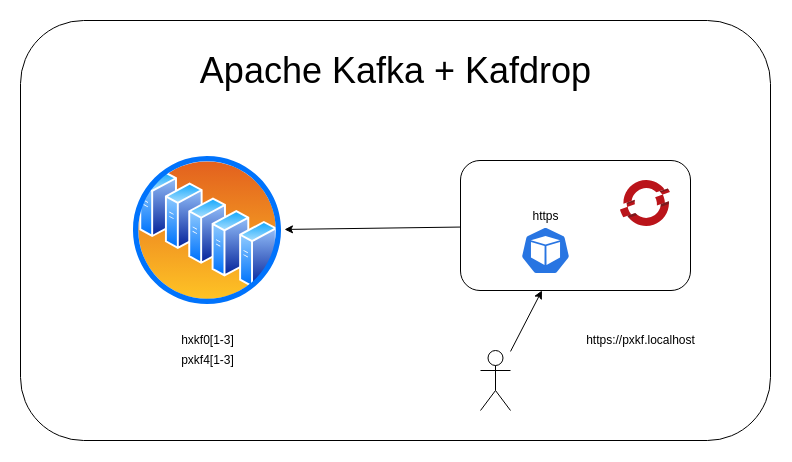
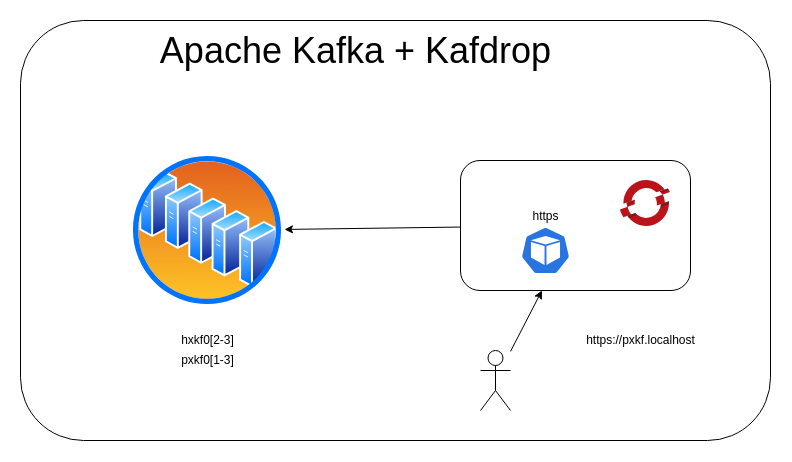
node "Apache Kafka + Kafdrop": moved (396, 71) -> (356, 51)
node "hxkf0[1-3]": label "hxkf0[1-3]" -> "hxkf0[2-3]"
node "pxkf4[1-3]": label "pxkf4[1-3]" -> "pxkf0[1-3]"
